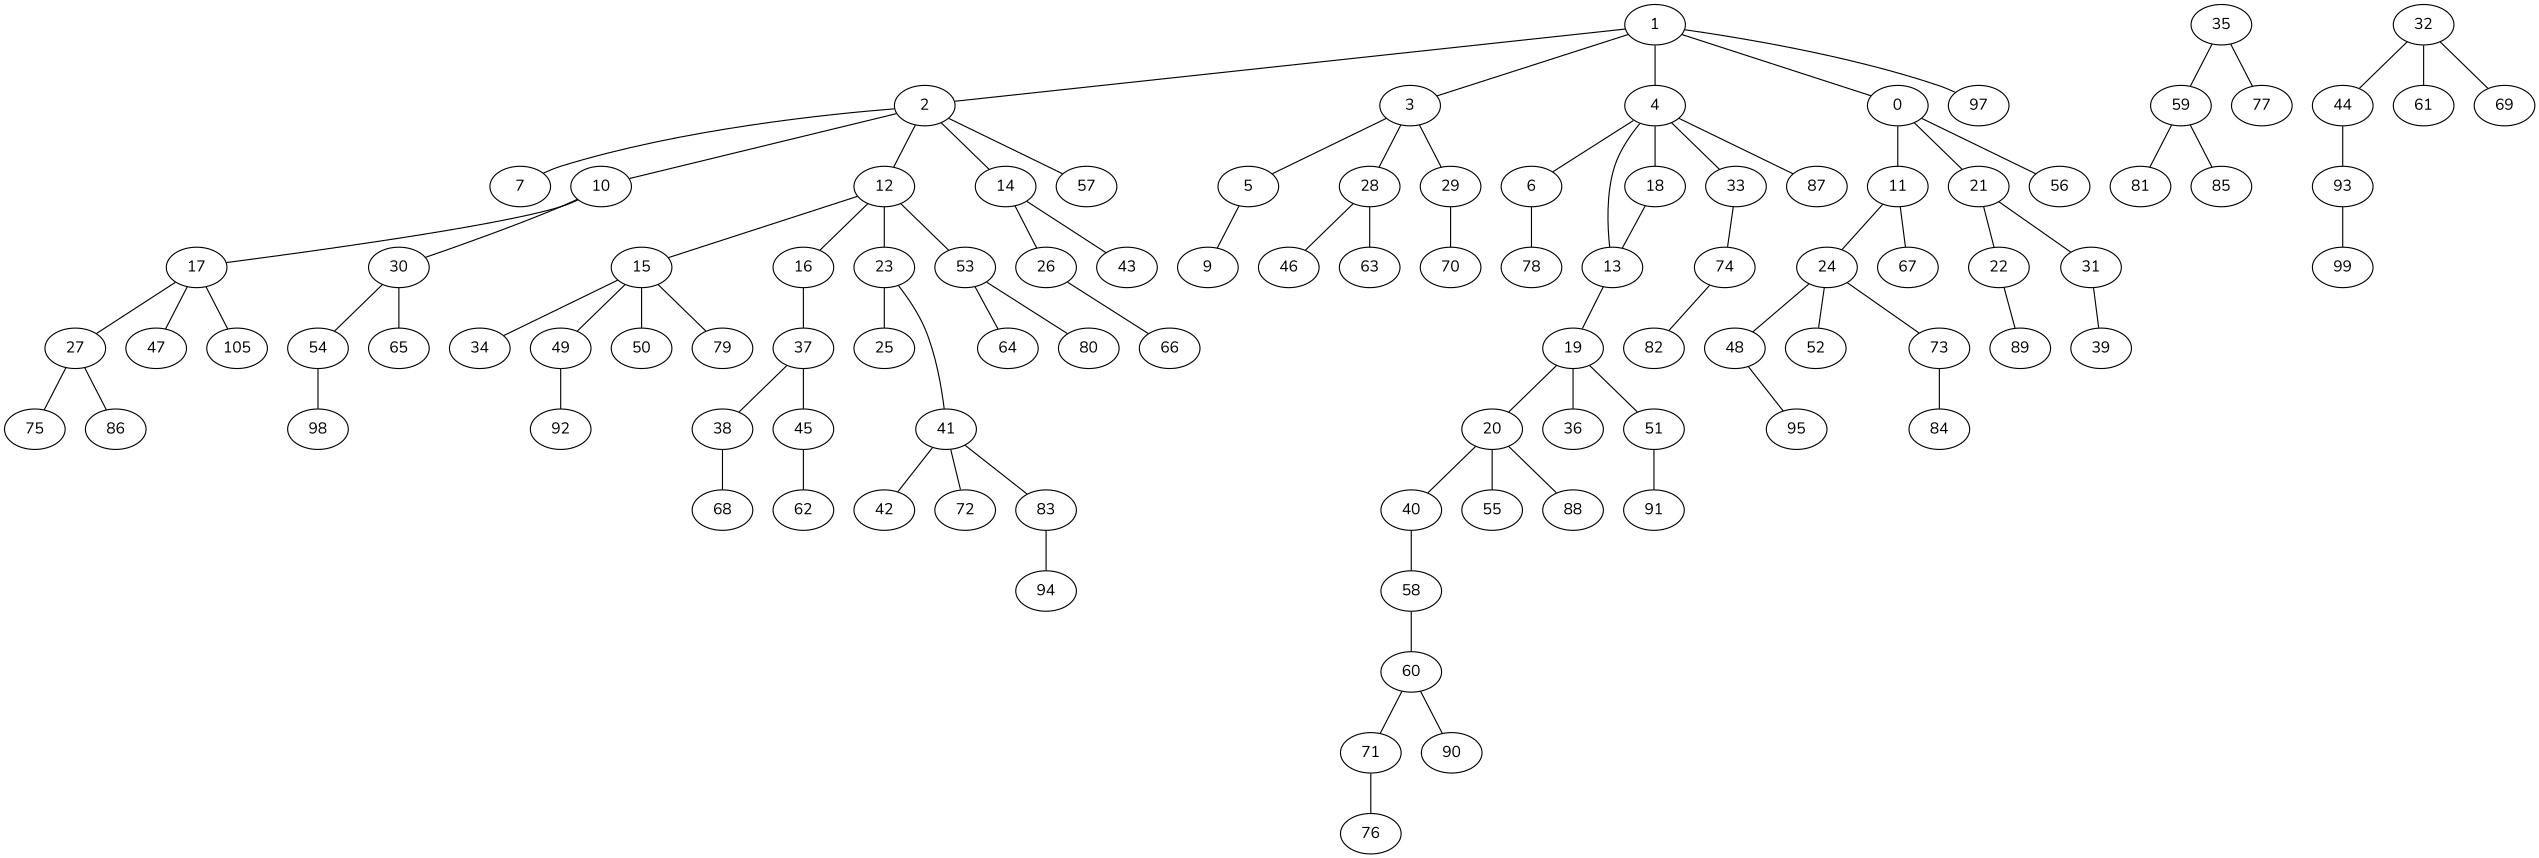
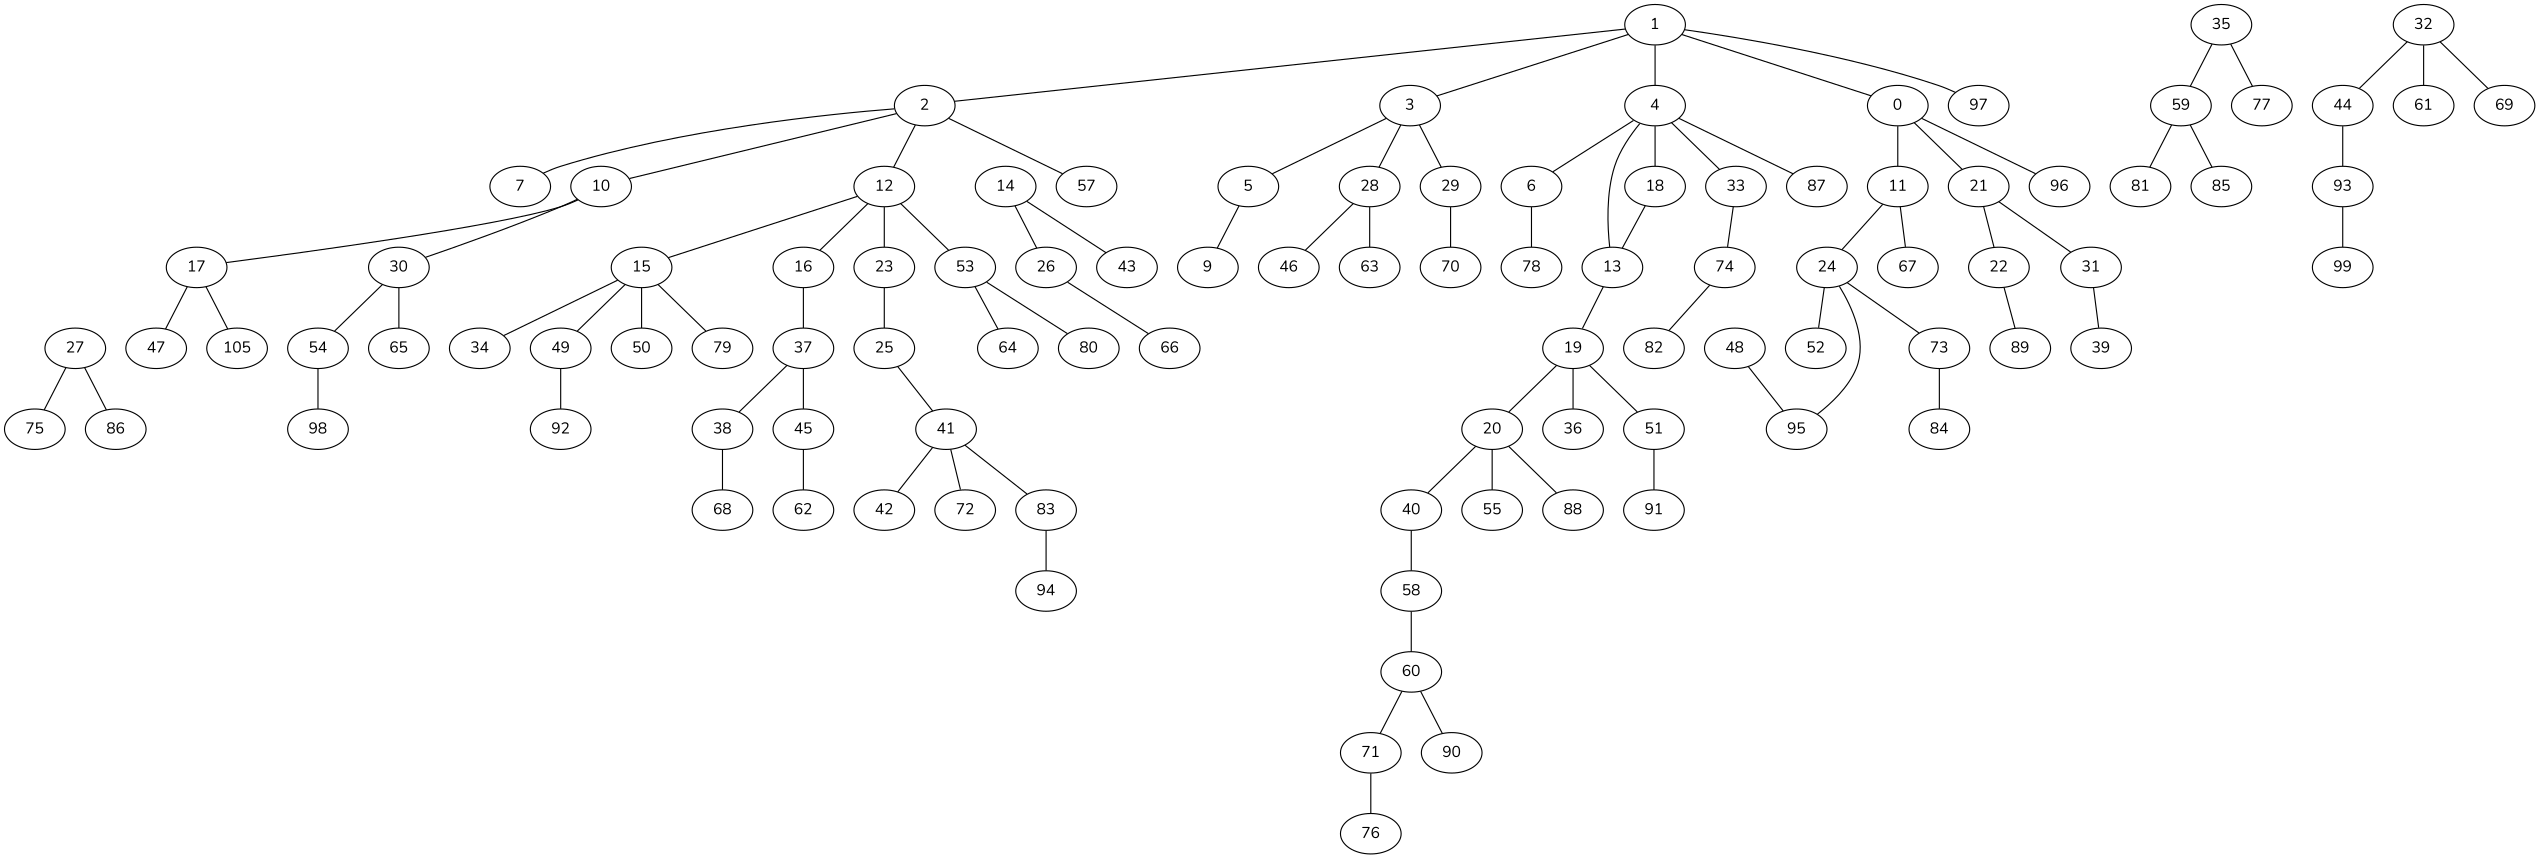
edge "2" -- "14": removed
node "56": label "56" -> "96"
edge "17" -- "27": removed
edge "24" -- "48": now "24" -- "95"
edge "23" -- "41": now "25" -- "41"
